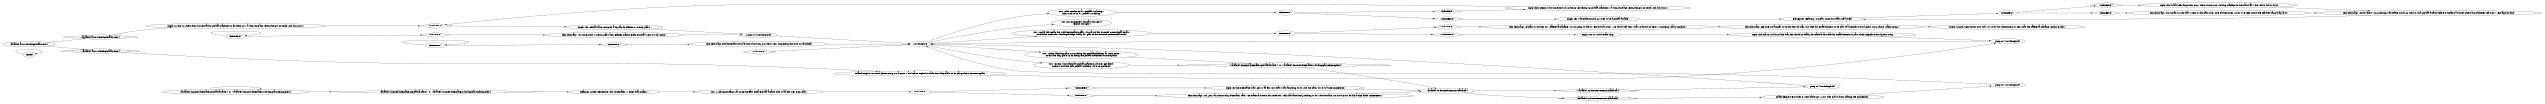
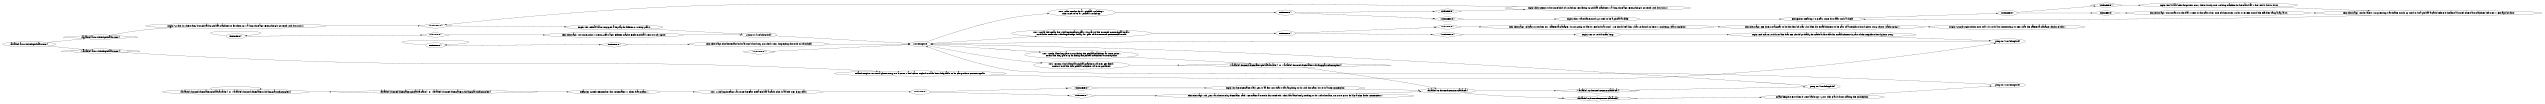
node "Logic: Yes. Martinaise North 22 used to be a pinball arcade.": label "Logic: Yes. Martinaise North 22 used to be a pinball arcade." -> "Logic: The. Martinaise North 22 used to be a pinball arcade."
node "Perception (Hearing): A creak, some dust falls off a shelf.": label "Perception (Hearing): A creak, some dust falls off a shelf." -> "Perception (Hearing): A creak, some dust falls tools a shelf."
node "You: Not interested. [Discard thought.] [Finish thought.]": removed
node "START": removed
